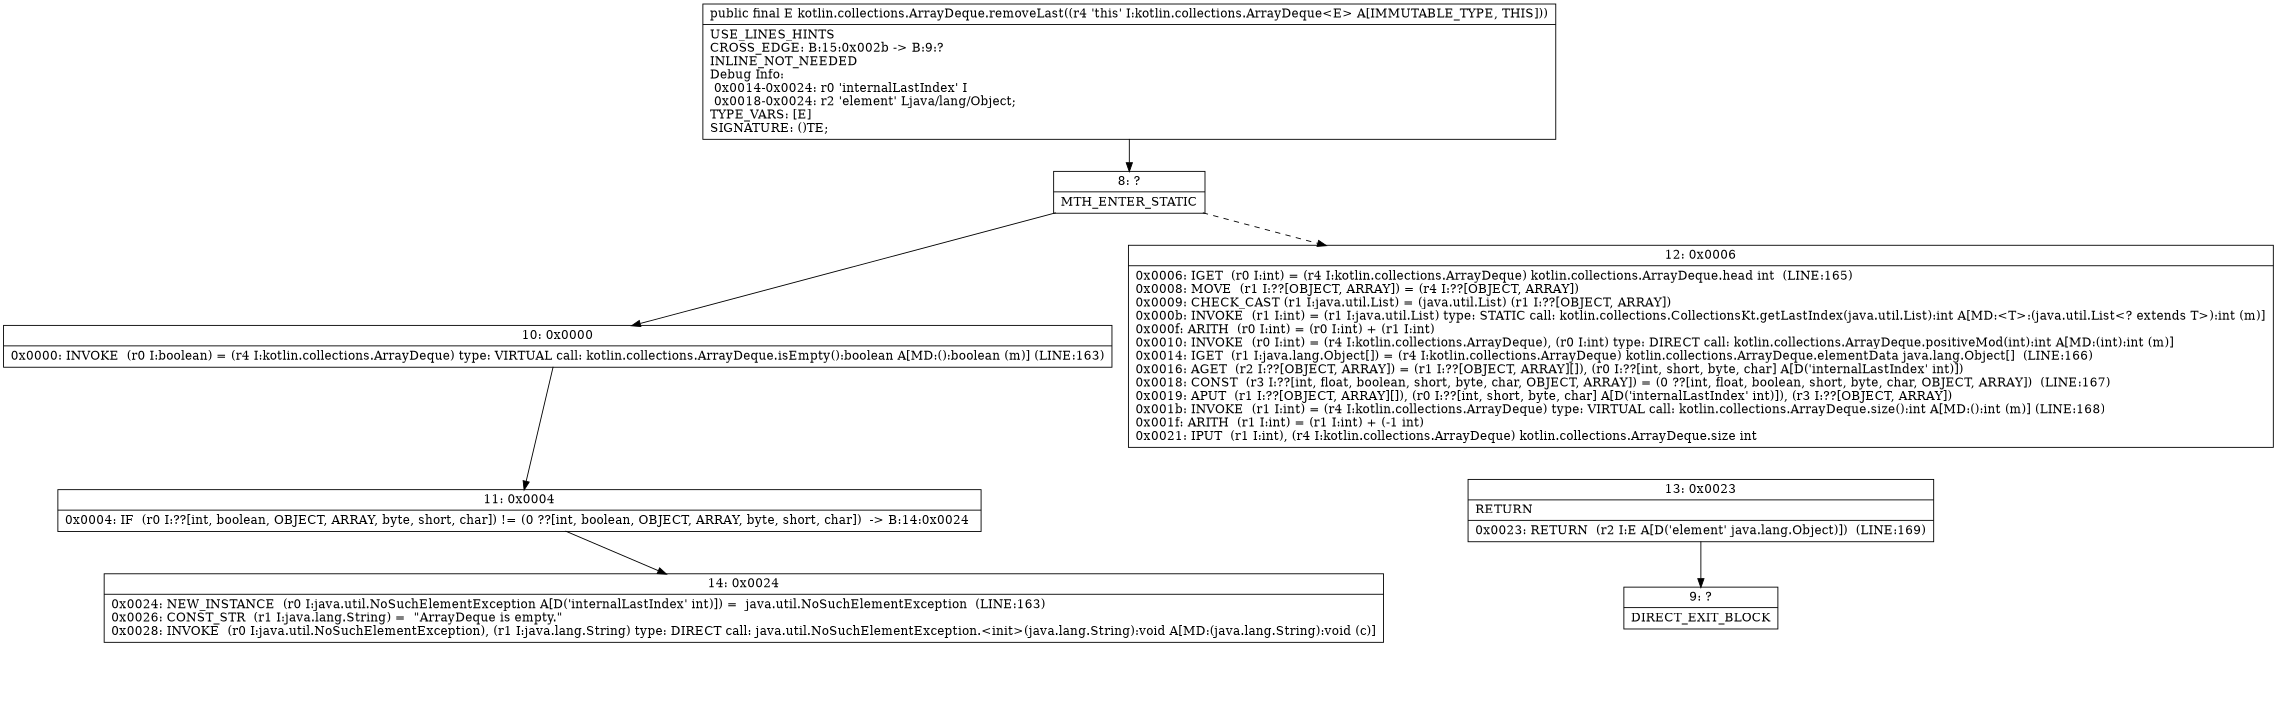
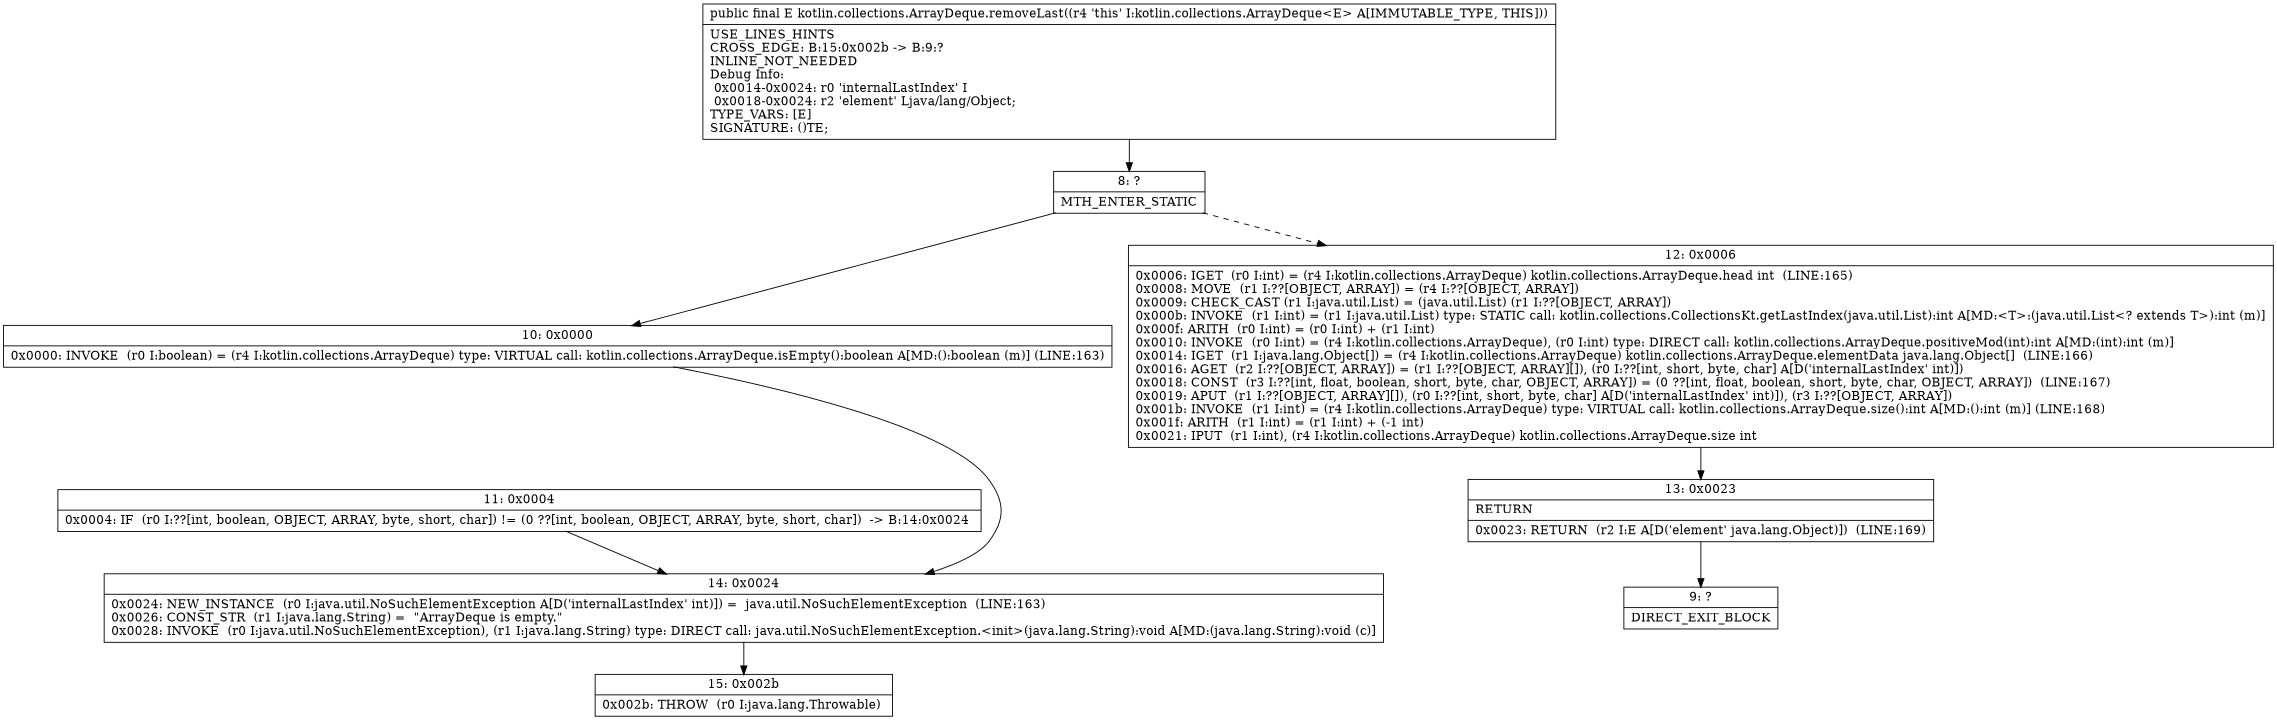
edge "10: 0x0000" -> "11: 0x0004": now "10: 0x0000" -> "14: 0x0024"
edge "12: 0x0006" -> "13: 0x0023": added
node "15: 0x002b": added
